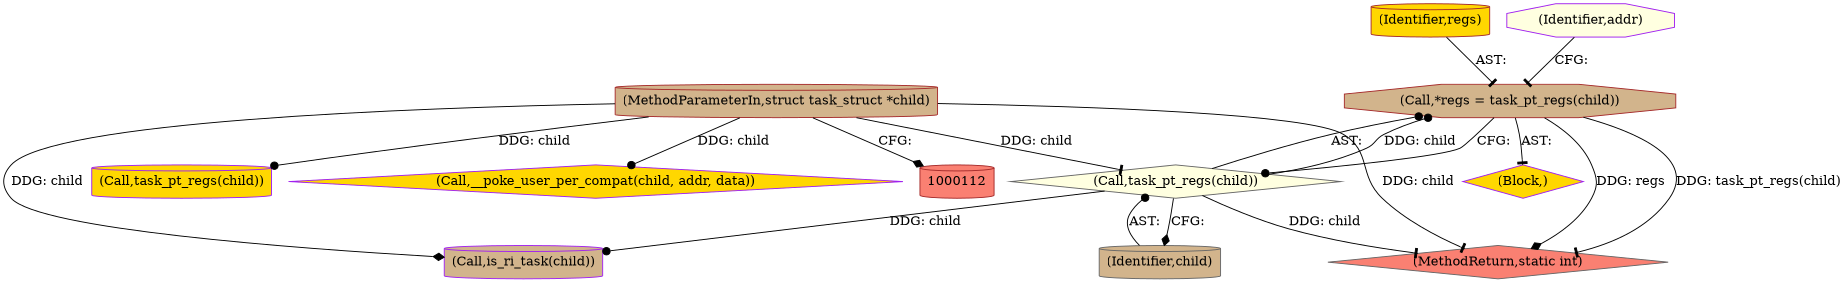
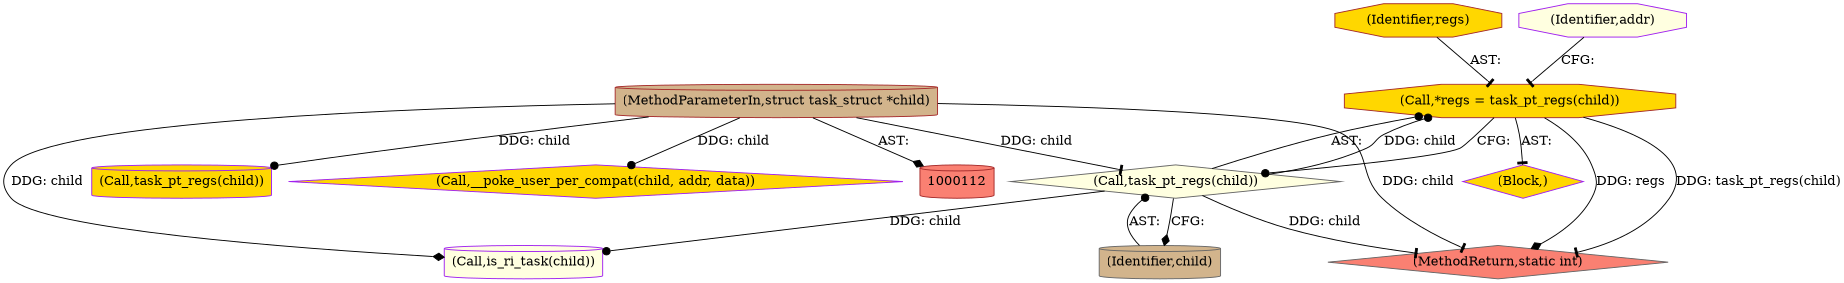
node "(Identifier,regs)": shape cylinder -> octagon
node "(Call,*regs = task_pt_regs(child))": fillcolor tan -> gold
edge "(MethodParameterIn,struct task_struct *child)" -> "1000112": label "CFG: " -> "AST: "
node "(Call,is_ri_task(child))": fillcolor tan -> lightyellow
